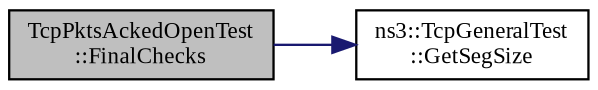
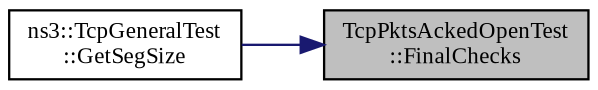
edge "TcpPktsAckedOpenTest ::FinalChecks" -> "ns3::TcpGeneralTest ::GetSegSize": reversed
